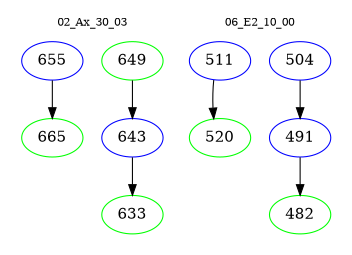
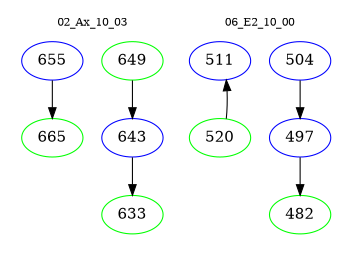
cluster "02_Ax_30_03": label "02_Ax_30_03" -> "02_Ax_10_03"
edge "511" -> "520": reversed
node "491": label "491" -> "497"
